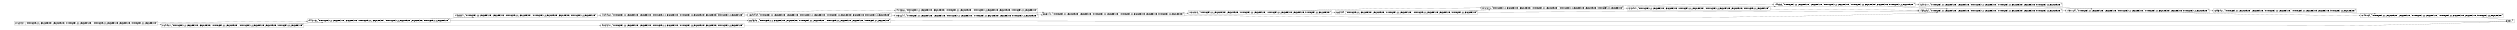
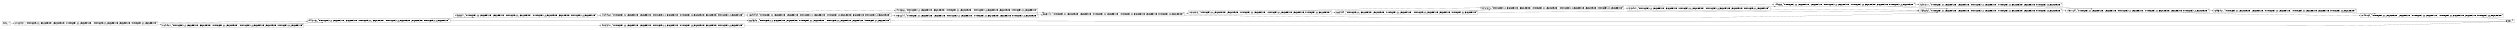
node "entry - []": added
